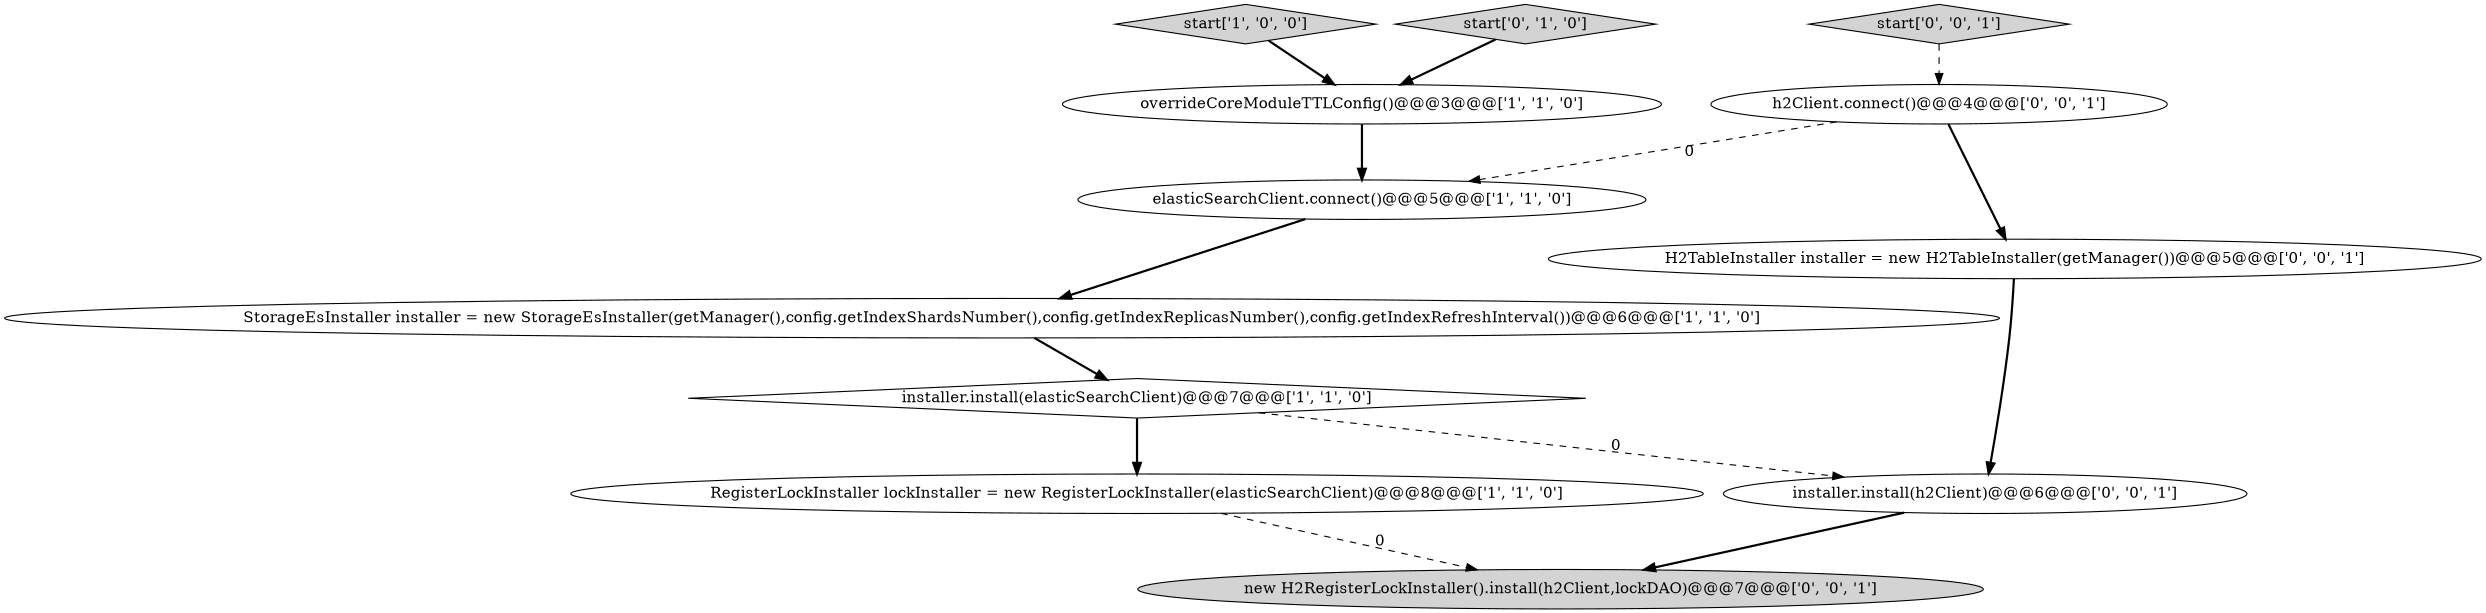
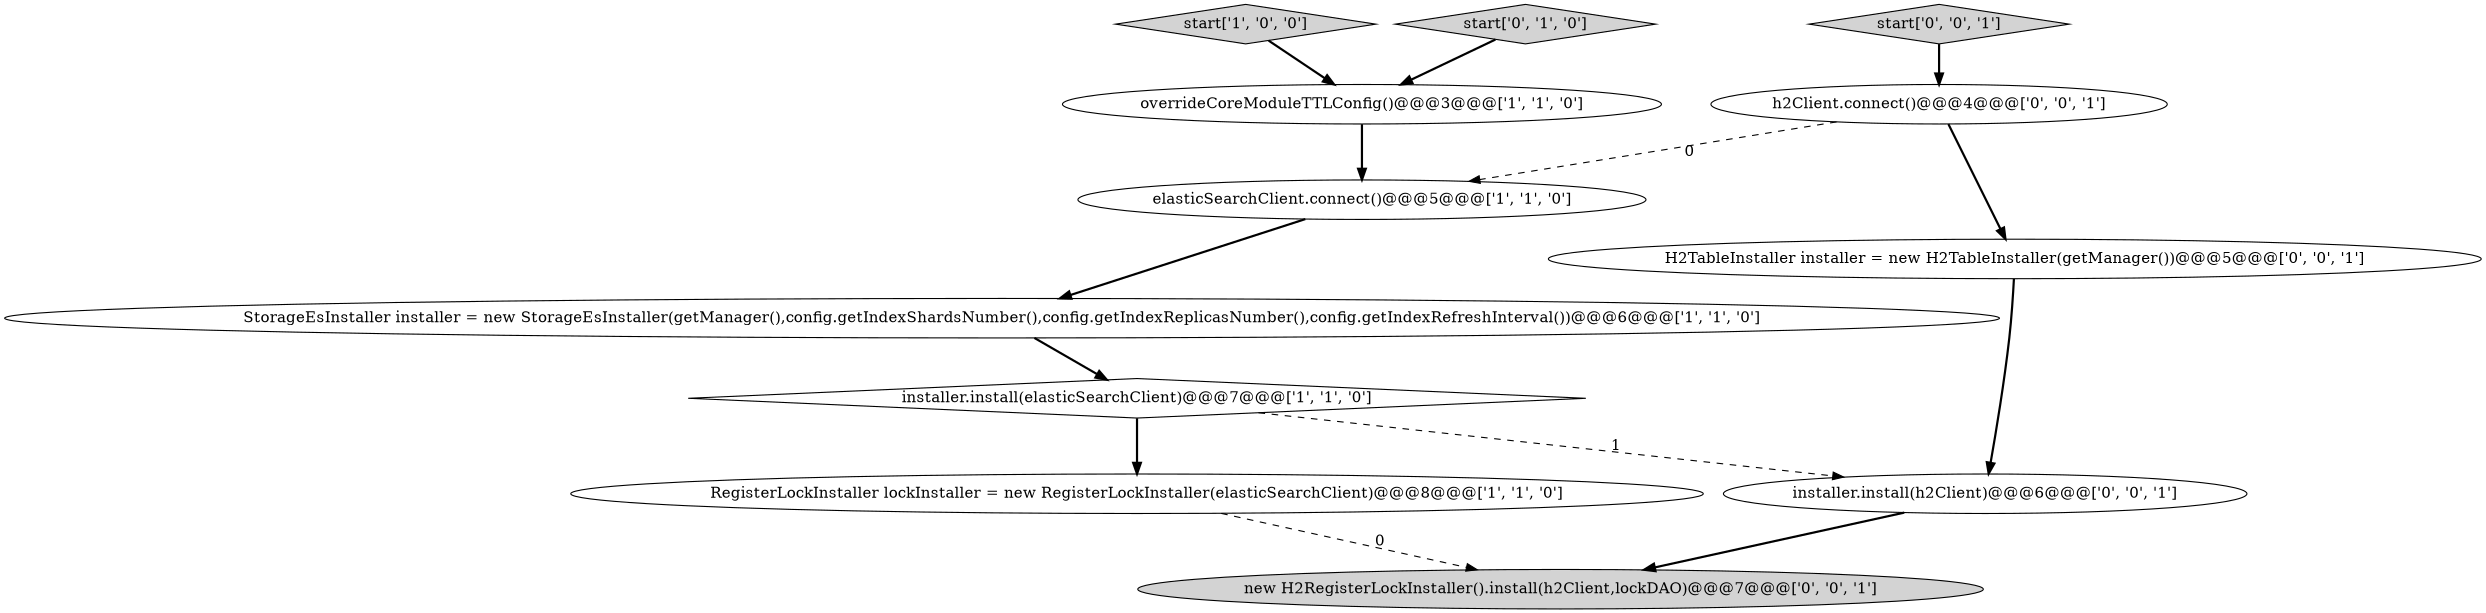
edge "start['0', '0', '1']" -> "h2Client.connect()@@@4@@@['0', '0', '1']": style dashed -> bold
edge "installer.install(elasticSearchClient)@@@7@@@['1', '1', '0']" -> "installer.install(h2Client)@@@6@@@['0', '0', '1']": label "0" -> "1"
